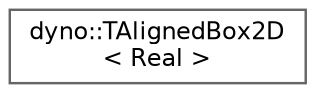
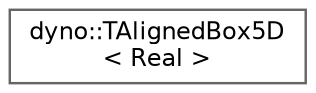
node "dyno::TAlignedBox2D < Real >": label "dyno::TAlignedBox2D < Real >" -> "dyno::TAlignedBox5D < Real >"
